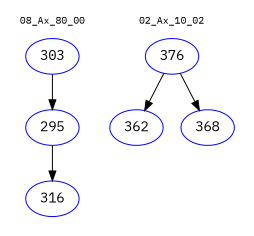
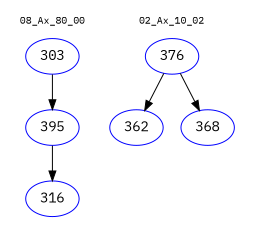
node "295": label "295" -> "395"
